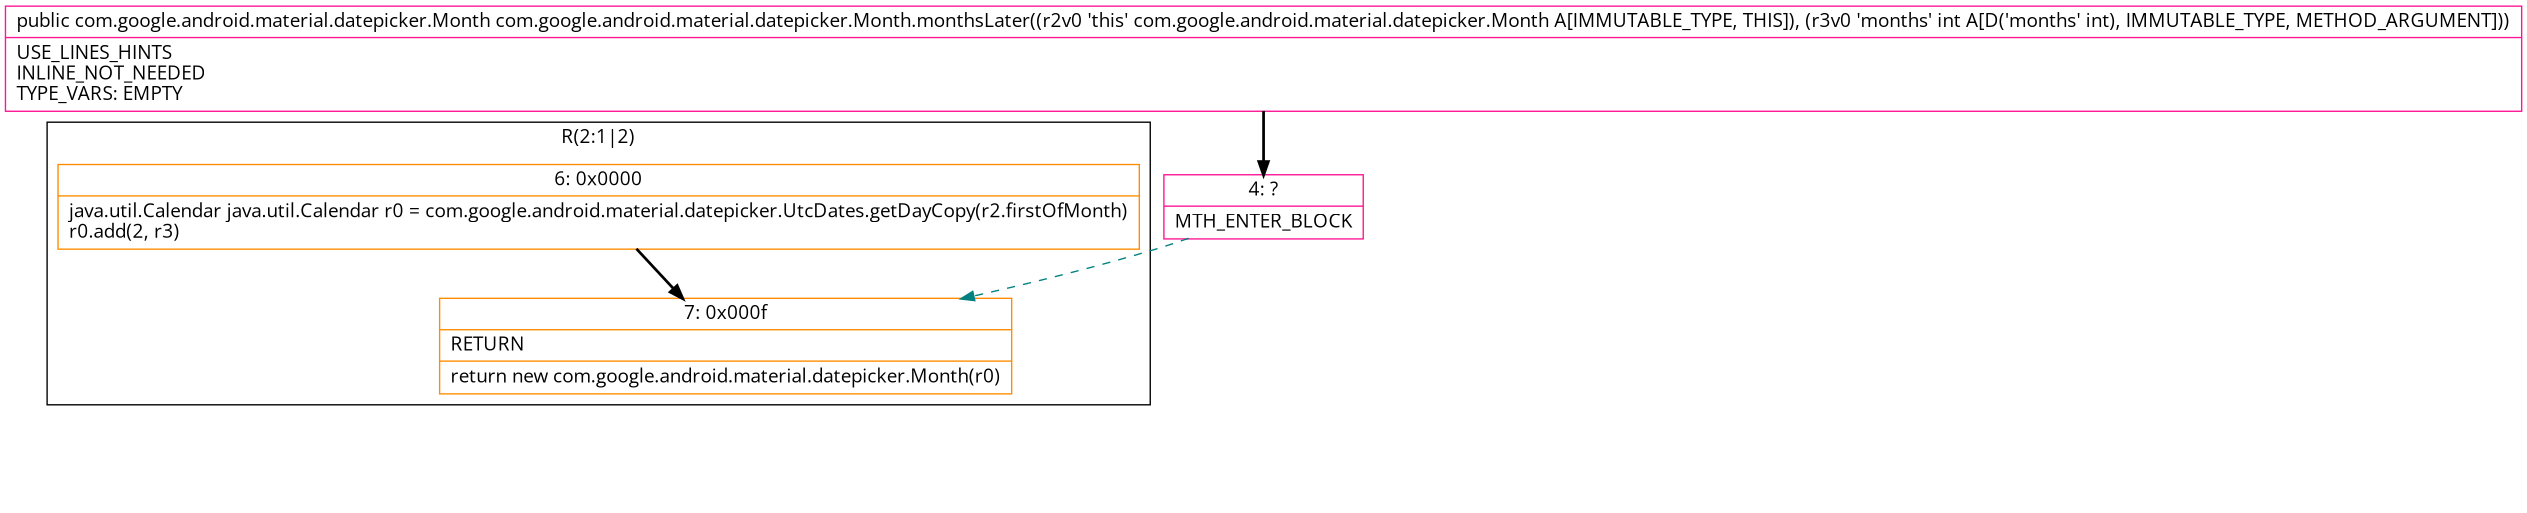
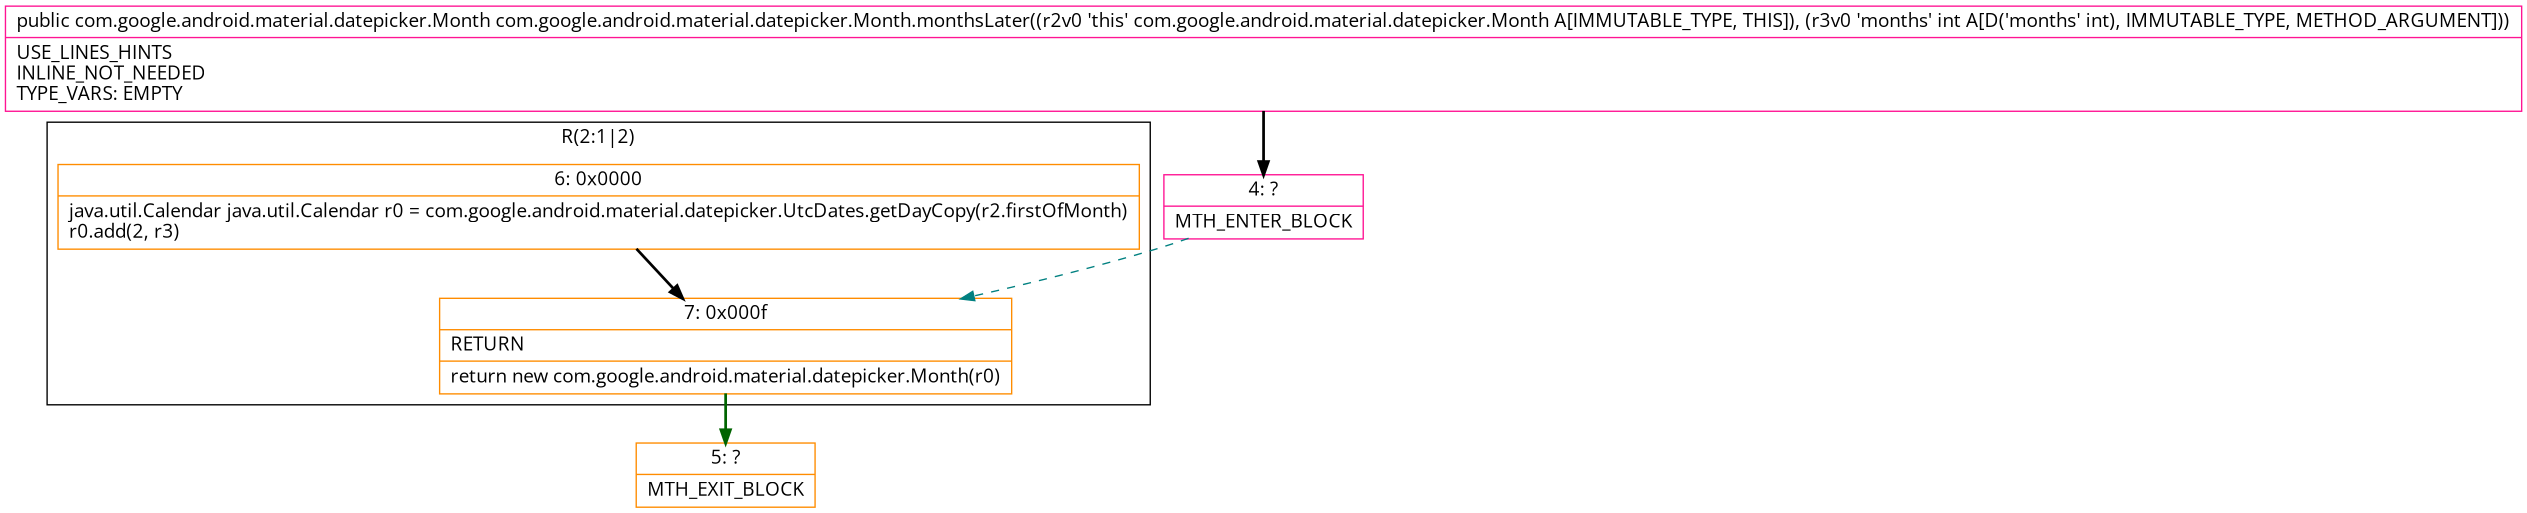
node "5: ?": added
